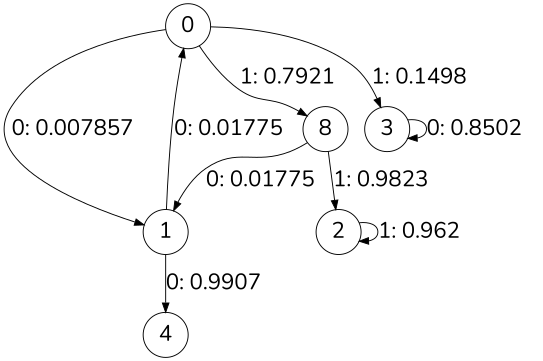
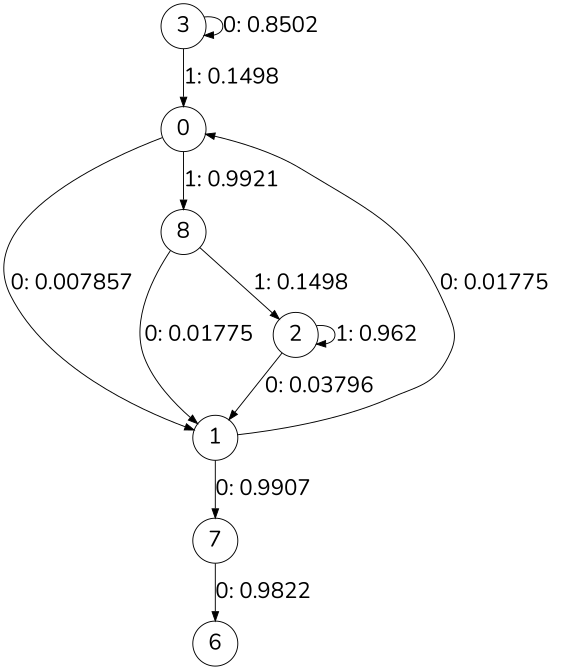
edge "0" -> "3": reversed
edge "0" -> "8": label "1: 0.7921   " -> "1: 0.9921   "
edge "8" -> "2": label "1: 0.9823   " -> "1: 0.1498   "
node "4": label "4" -> "7"
edge "2" -> "1": added, label "0: 0.03796"
node "6": added
